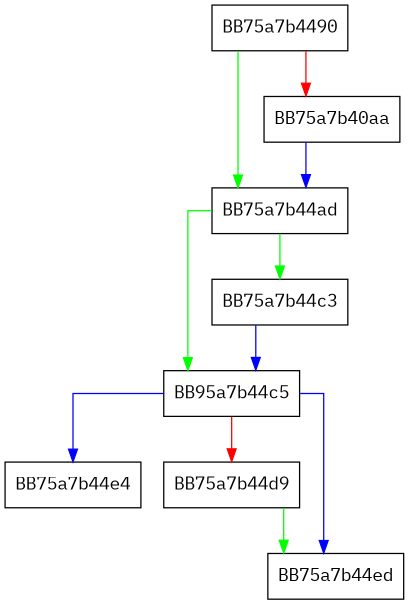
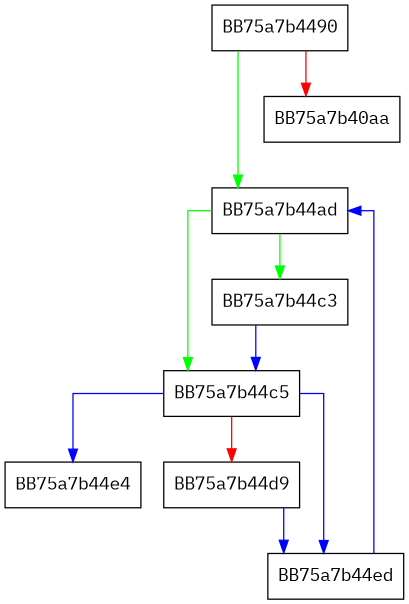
edge "BB75a7b40aa" -> "BB75a7b44ad": now "BB75a7b44ed" -> "BB75a7b44ad"
node "BB95a7b44c5": label "BB95a7b44c5" -> "BB75a7b44c5"
edge "BB75a7b44d9" -> "BB75a7b44ed": color green -> blue
